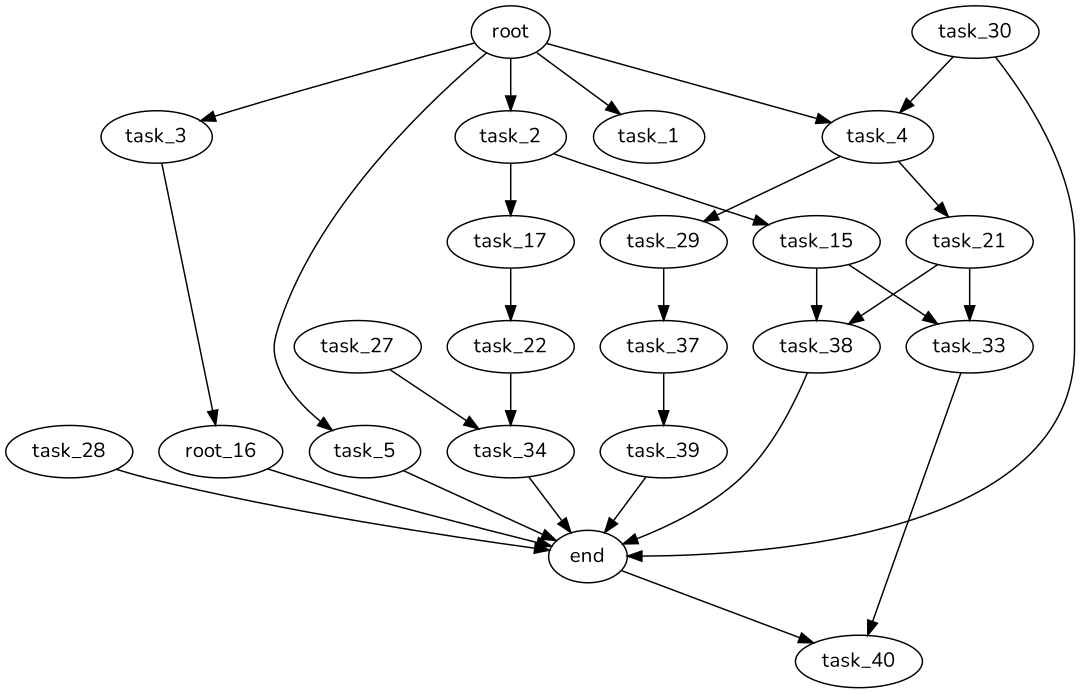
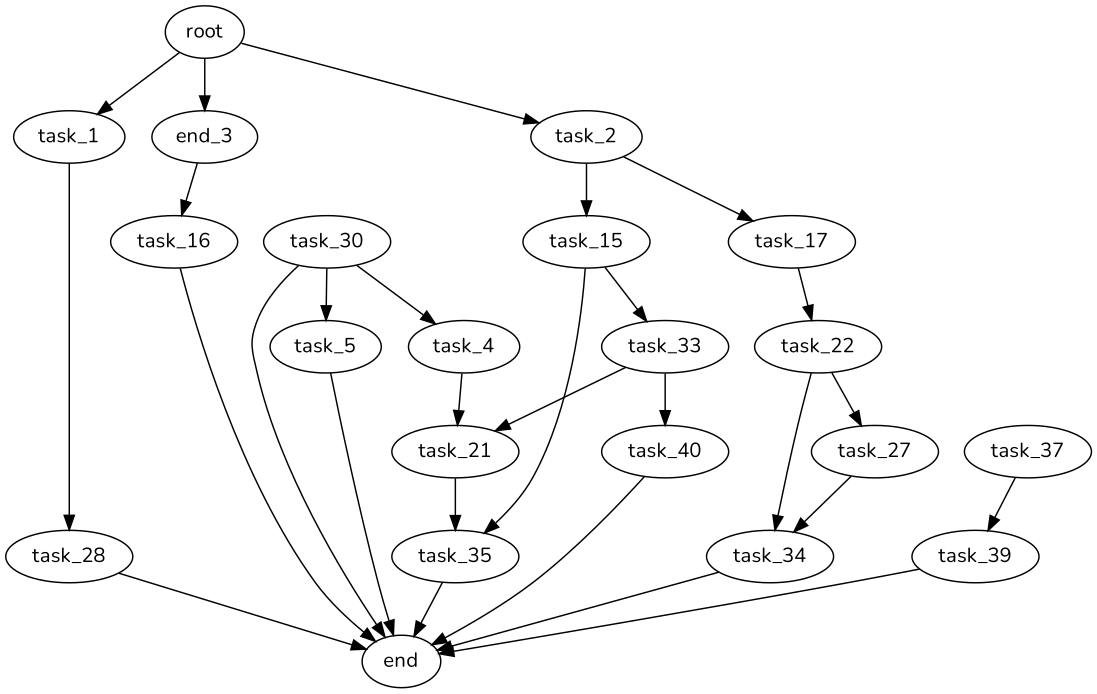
edge "root" -> "task_4": removed
node "task_3": label "task_3" -> "end_3"
edge "root" -> "task_5": now "task_30" -> "task_5"
node "task_29": removed
edge "task_21" -> "task_33": reversed
edge "task_1" -> "task_28": added
node "task_38": label "task_38" -> "task_35"
edge "task_22" -> "task_27": added
node "root_16": label "root_16" -> "task_16"
edge "end" -> "task_40": reversed
